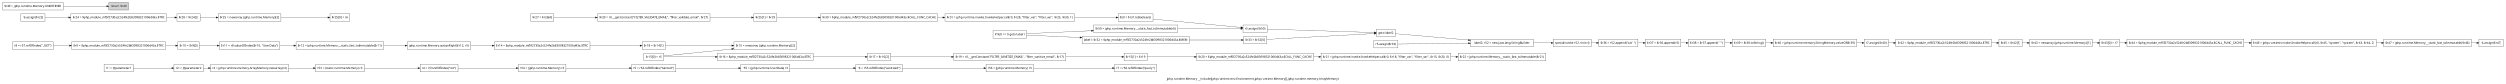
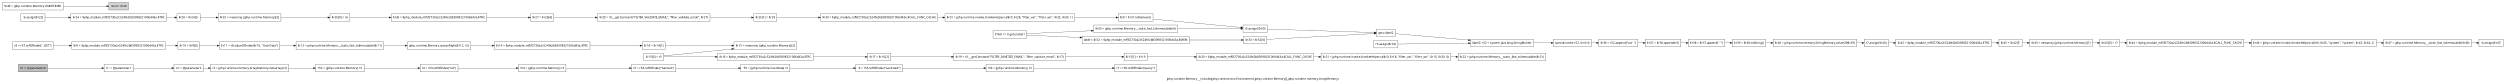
node "$r26 = $php_module_mf5f2730a2c524fe2b83098321006d43a.$TRC": added
node "label2: r52 = new java.lang.StringBuilder": label "label2: r52 = new java.lang.StringBuilder" -> "label2: r52 = system java.lang.StringBuilder"
node "r0 := @parameter0": added
node "r53 = (static.runtime.Memory) r3": label "r53 = (static.runtime.Memory) r3" -> "r53 = (jphp.runtime.Memory) r3"
